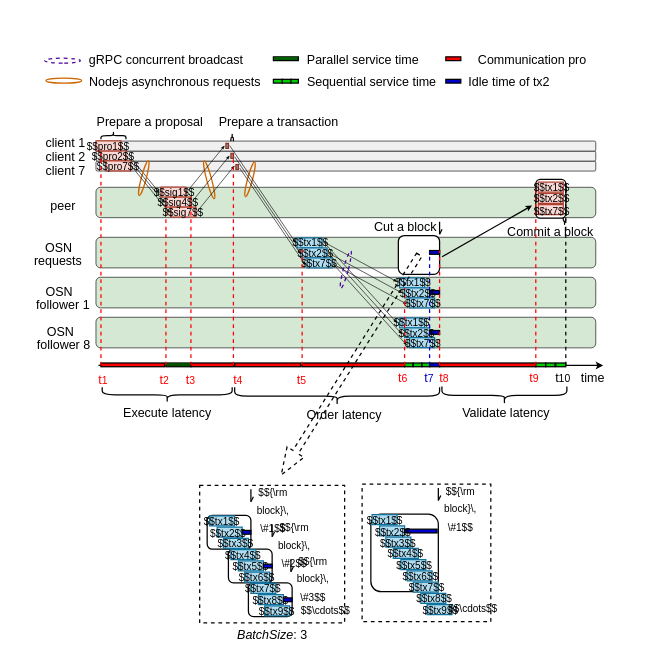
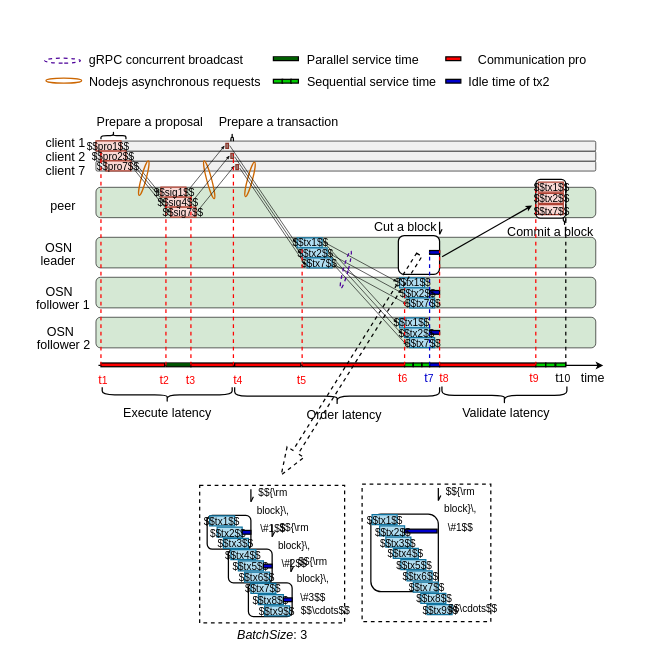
node "requests": label "requests" -> "leader"
node "follower 8": label "follower 8" -> "follower 2"
